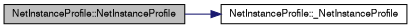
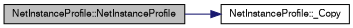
node "NetInstanceProfile::_NetInstanceProfile": label "NetInstanceProfile::_NetInstanceProfile" -> "NetInstanceProfile::_Copy"
